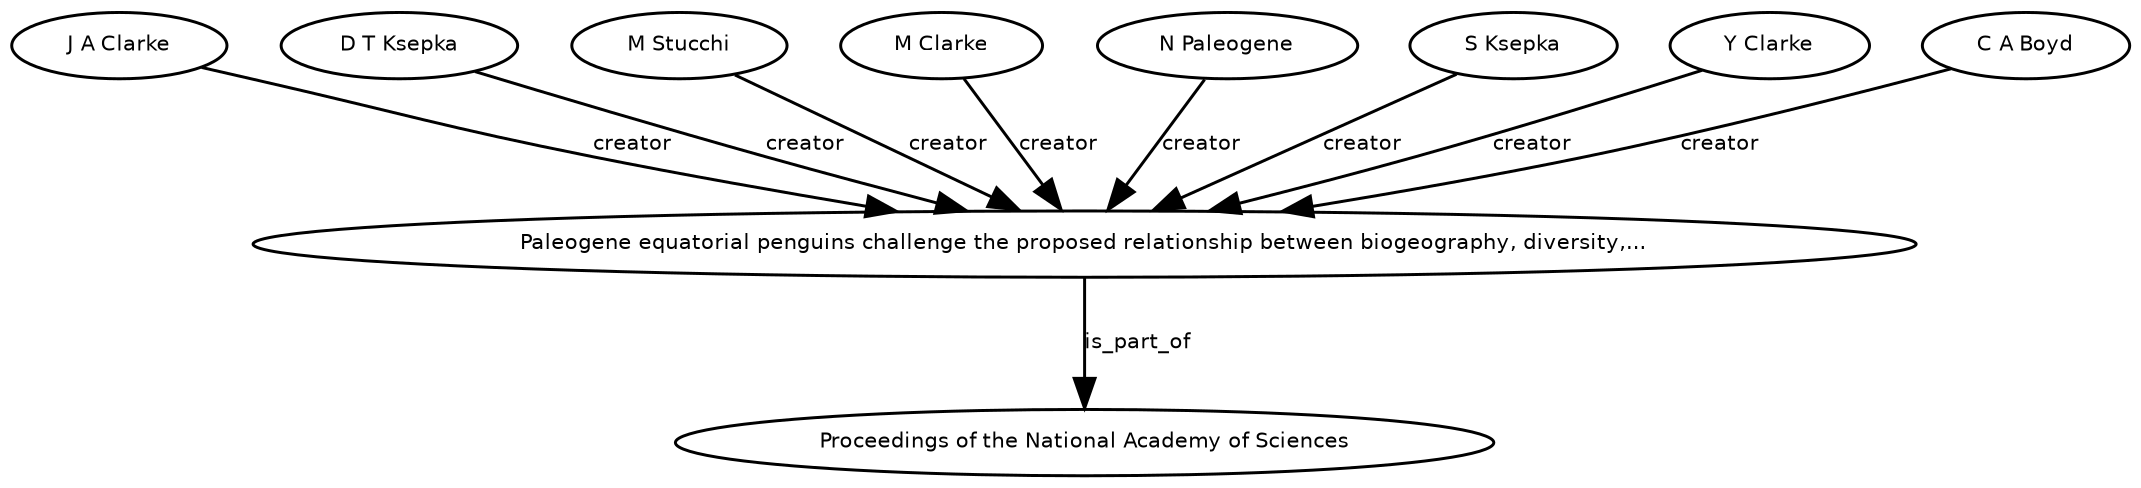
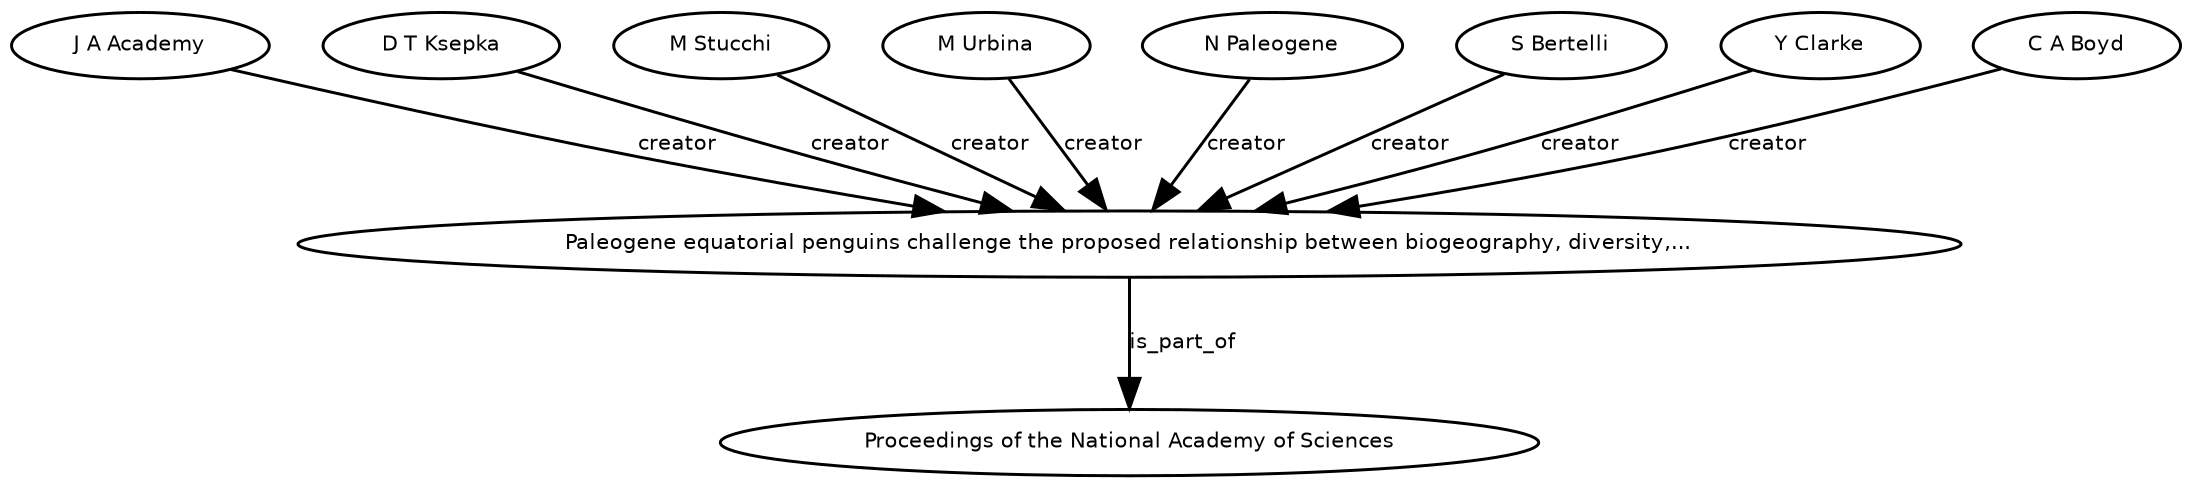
node "J A Clarke": label "J A Clarke" -> "J A Academy"
node "M Clarke": label "M Clarke" -> "M Urbina"
node "S Ksepka": label "S Ksepka" -> "S Bertelli"
